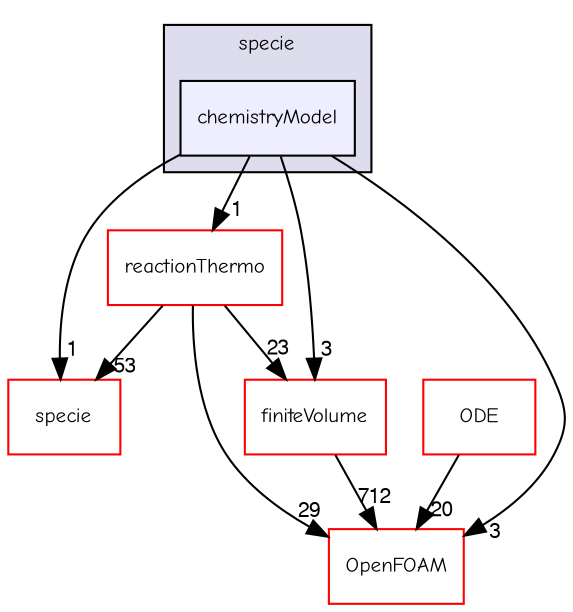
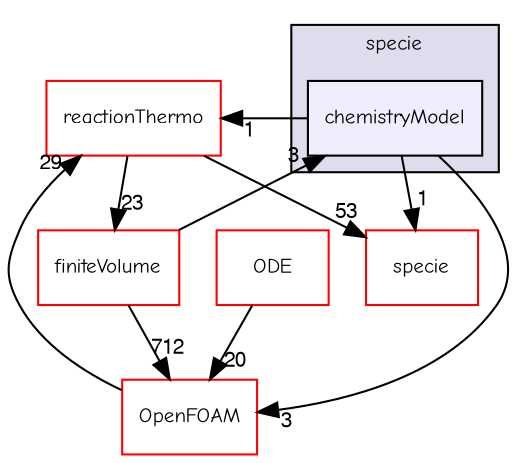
edge "chemistryModel" -> "finiteVolume": reversed
edge "reactionThermo" -> "OpenFOAM": reversed
